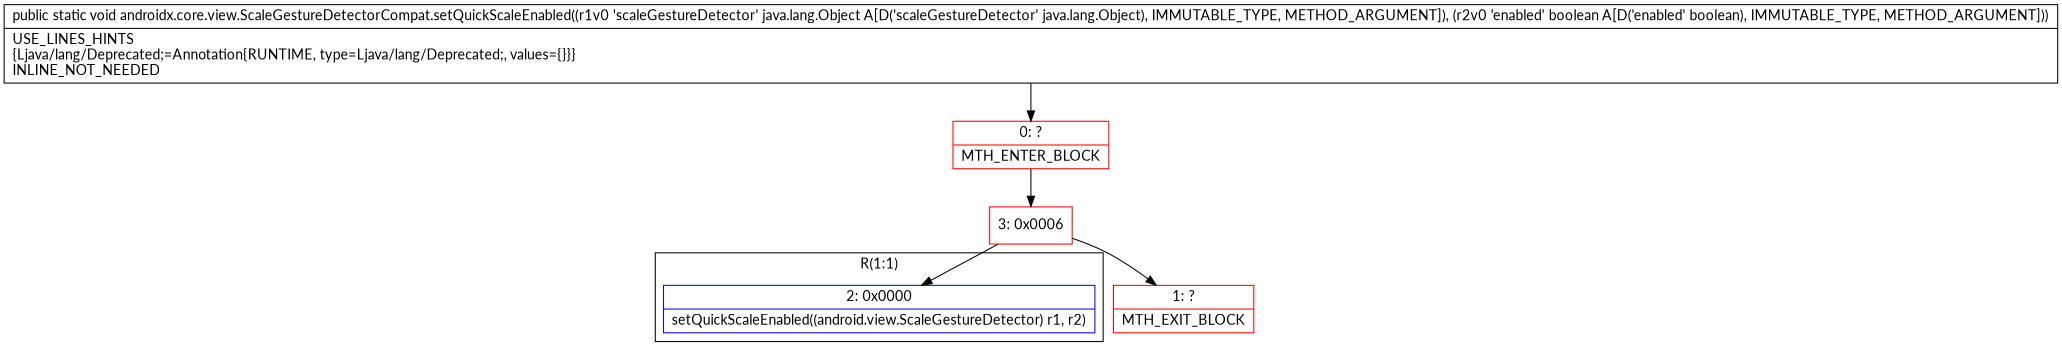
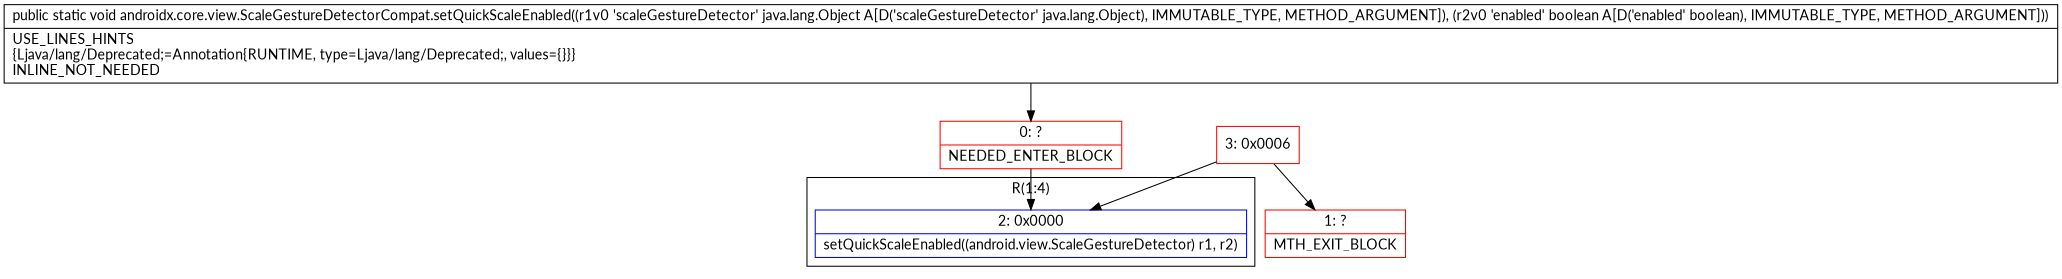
node "0: ?": text "MTH_ENTER_BLOCK" -> "NEEDED_ENTER_BLOCK"
edge "0: ?" -> "3: 0x0006": now "0: ?" -> "2: 0x0000"
cluster "R(1:1)": label "R(1:1)" -> "R(1:4)"
